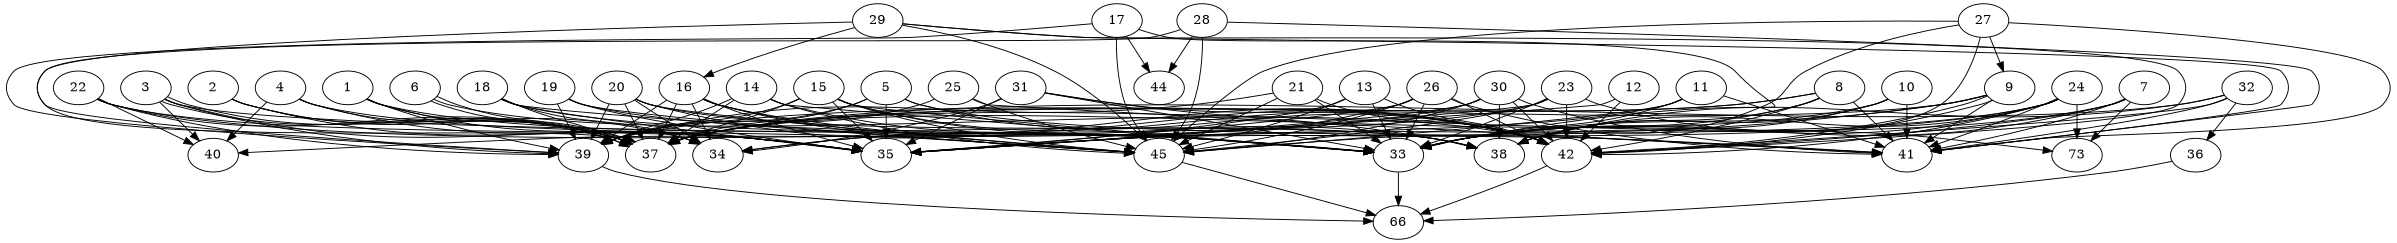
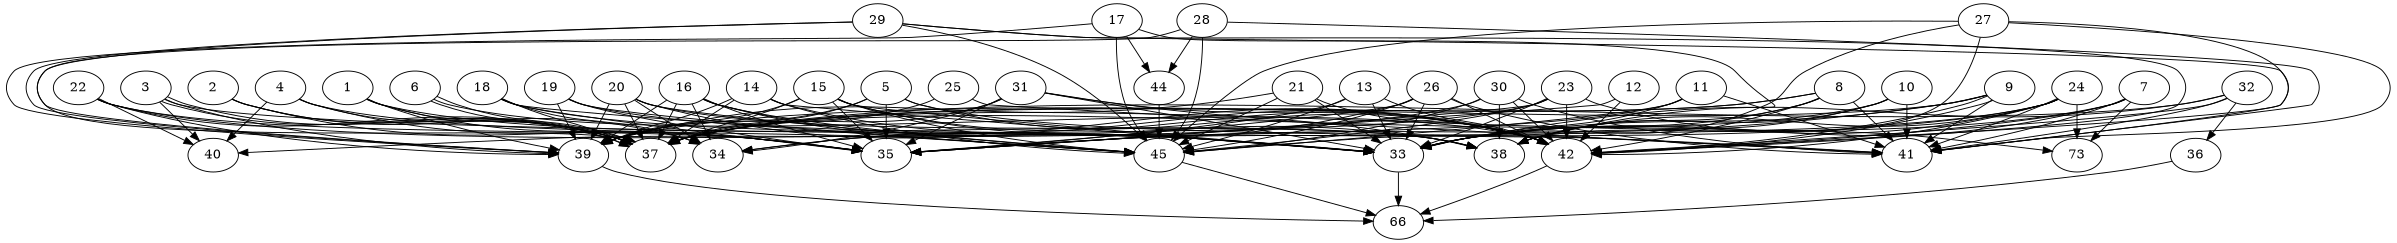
edge "29" -> "16": now "29" -> "39"
edge "27" -> "9": now "27" -> "42"
edge "31" -> "37": added
edge "25" -> "45": now "44" -> "45"
edge "30" -> "35": removed
edge "3" -> "35": removed
